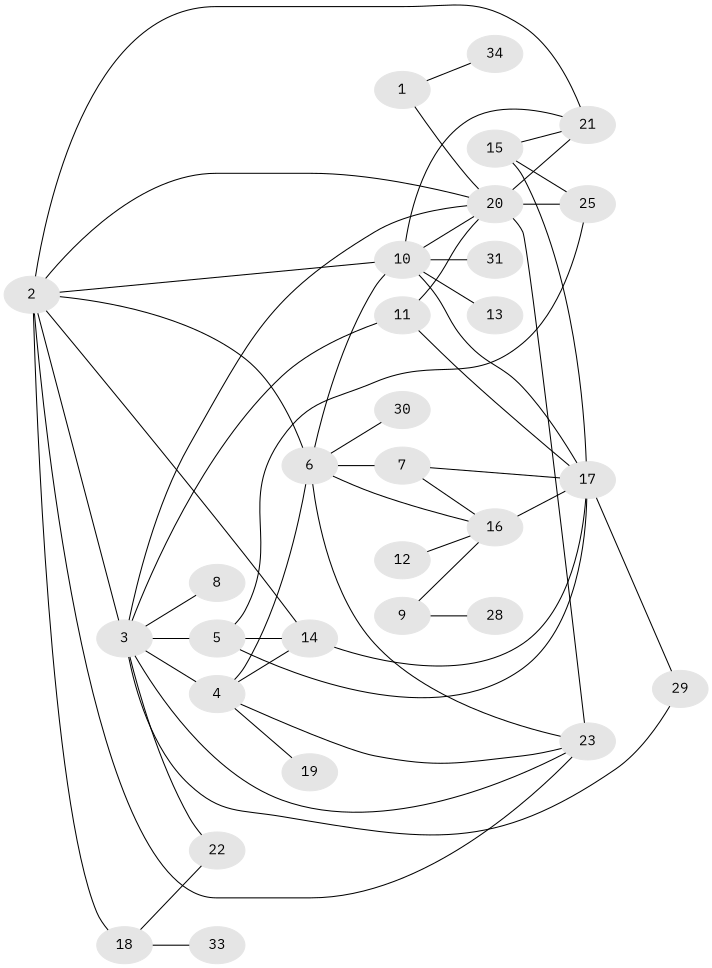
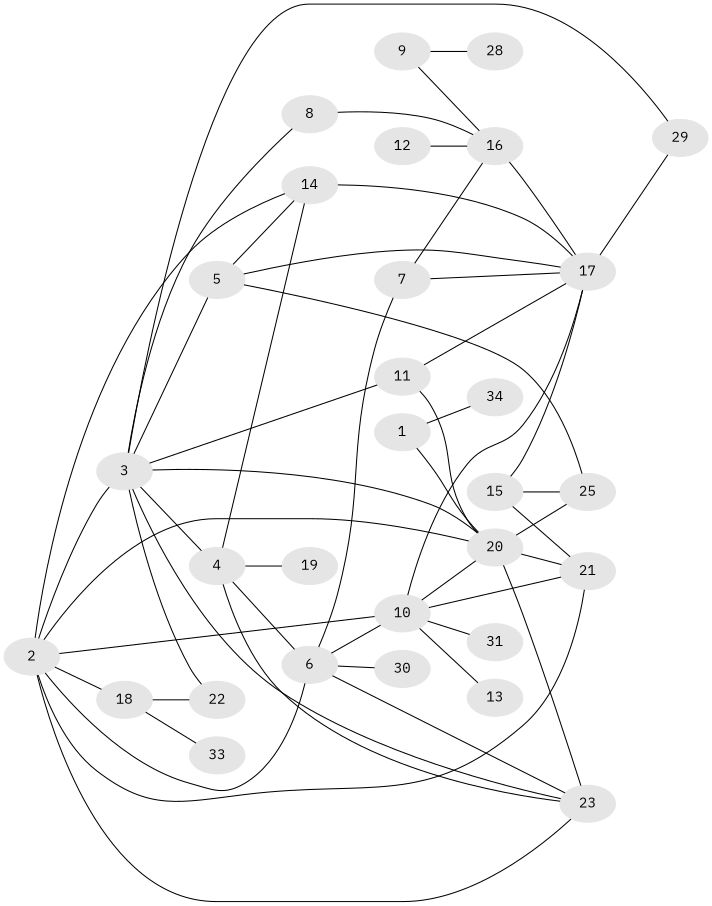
edge "6" -- "16": now "8" -- "16"
